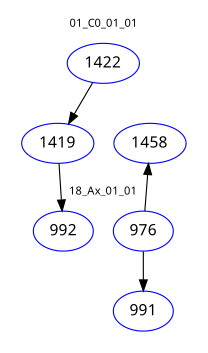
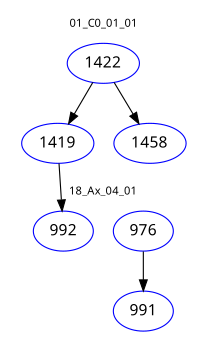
cluster "18_Ax_01_01": label "18_Ax_01_01" -> "18_Ax_04_01"
edge "976" -> "1458": now "1422" -> "1458"
